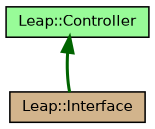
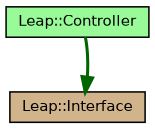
edge "Leap::Interface" -> "Leap::Controller": reversed
